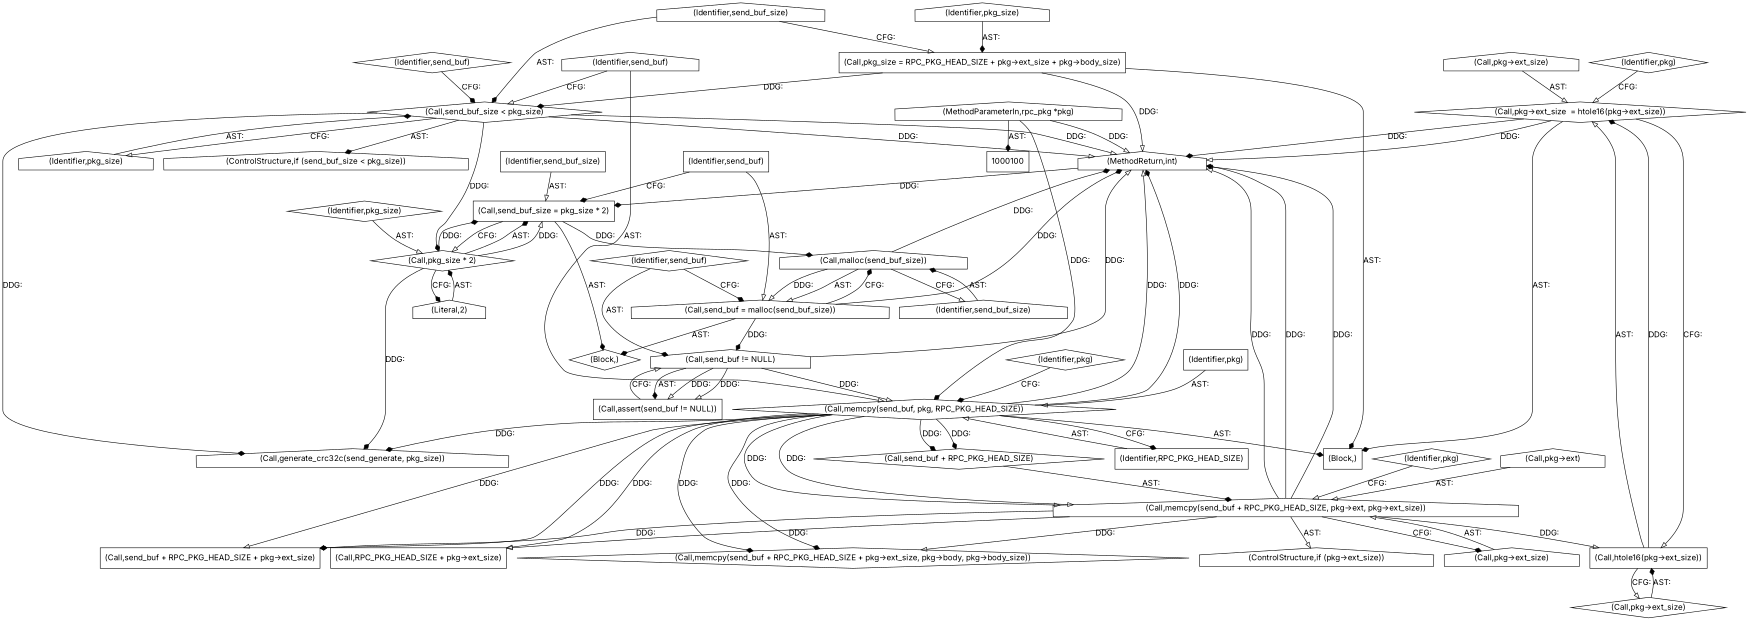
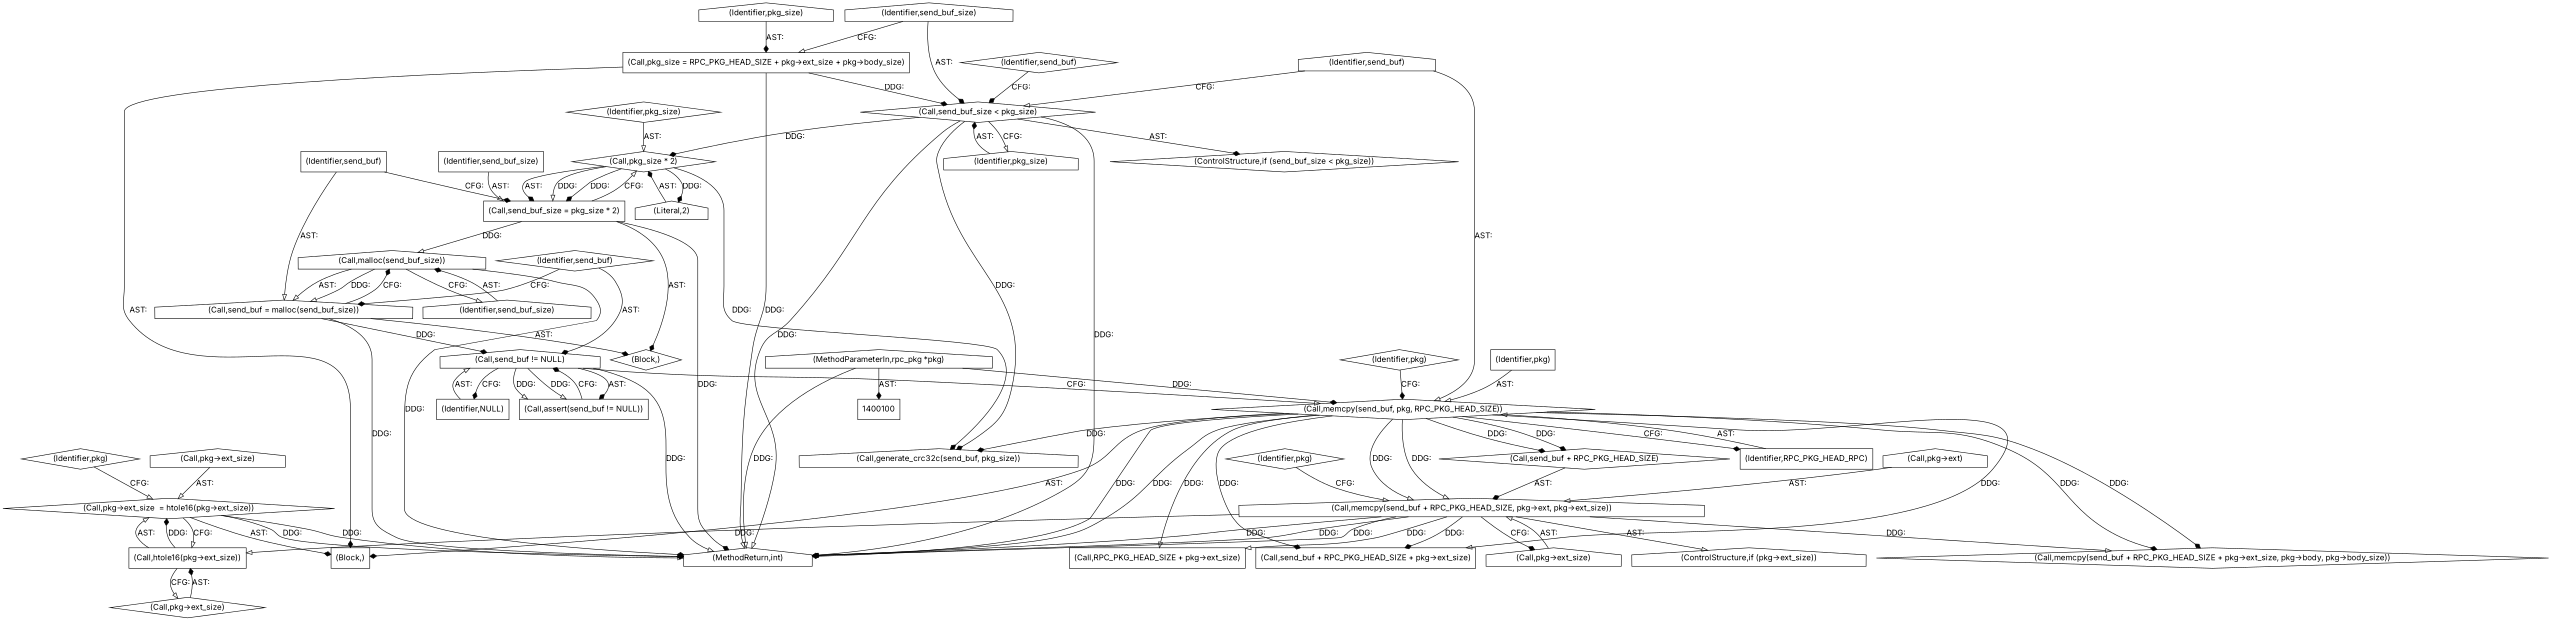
node "(ControlStructure,if (send_buf_size < pkg_size))": shape house -> diamond
node "1000100": label "1000100" -> "1400100"
edge "(MethodReturn,int)" -> "(Call,send_buf_size = pkg_size * 2)": reversed
edge "(Call,send_buf_size = pkg_size * 2)" -> "(Call,malloc(send_buf_size))": arrowhead diamond -> onormal
edge "(Call,pkg_size * 2)" -> "(Literal,2)": label "CFG: " -> "DDG: "
edge "(Call,assert(send_buf != NULL))" -> "(Call,send_buf != NULL)": arrowhead onormal -> diamond
edge "(Call,send_buf != NULL)" -> "(Call,memcpy(send_buf, pkg, RPC_PKG_HEAD_SIZE))": label "DDG: " -> "CFG: "
node "(Identifier,NULL)": added
node "(Call,generate_crc32c(send_generate, pkg_size))": label "(Call,generate_crc32c(send_generate, pkg_size))" -> "(Call,generate_crc32c(send_buf, pkg_size))"
node "(Identifier,RPC_PKG_HEAD_SIZE)": label "(Identifier,RPC_PKG_HEAD_SIZE)" -> "(Identifier,RPC_PKG_HEAD_RPC)"
